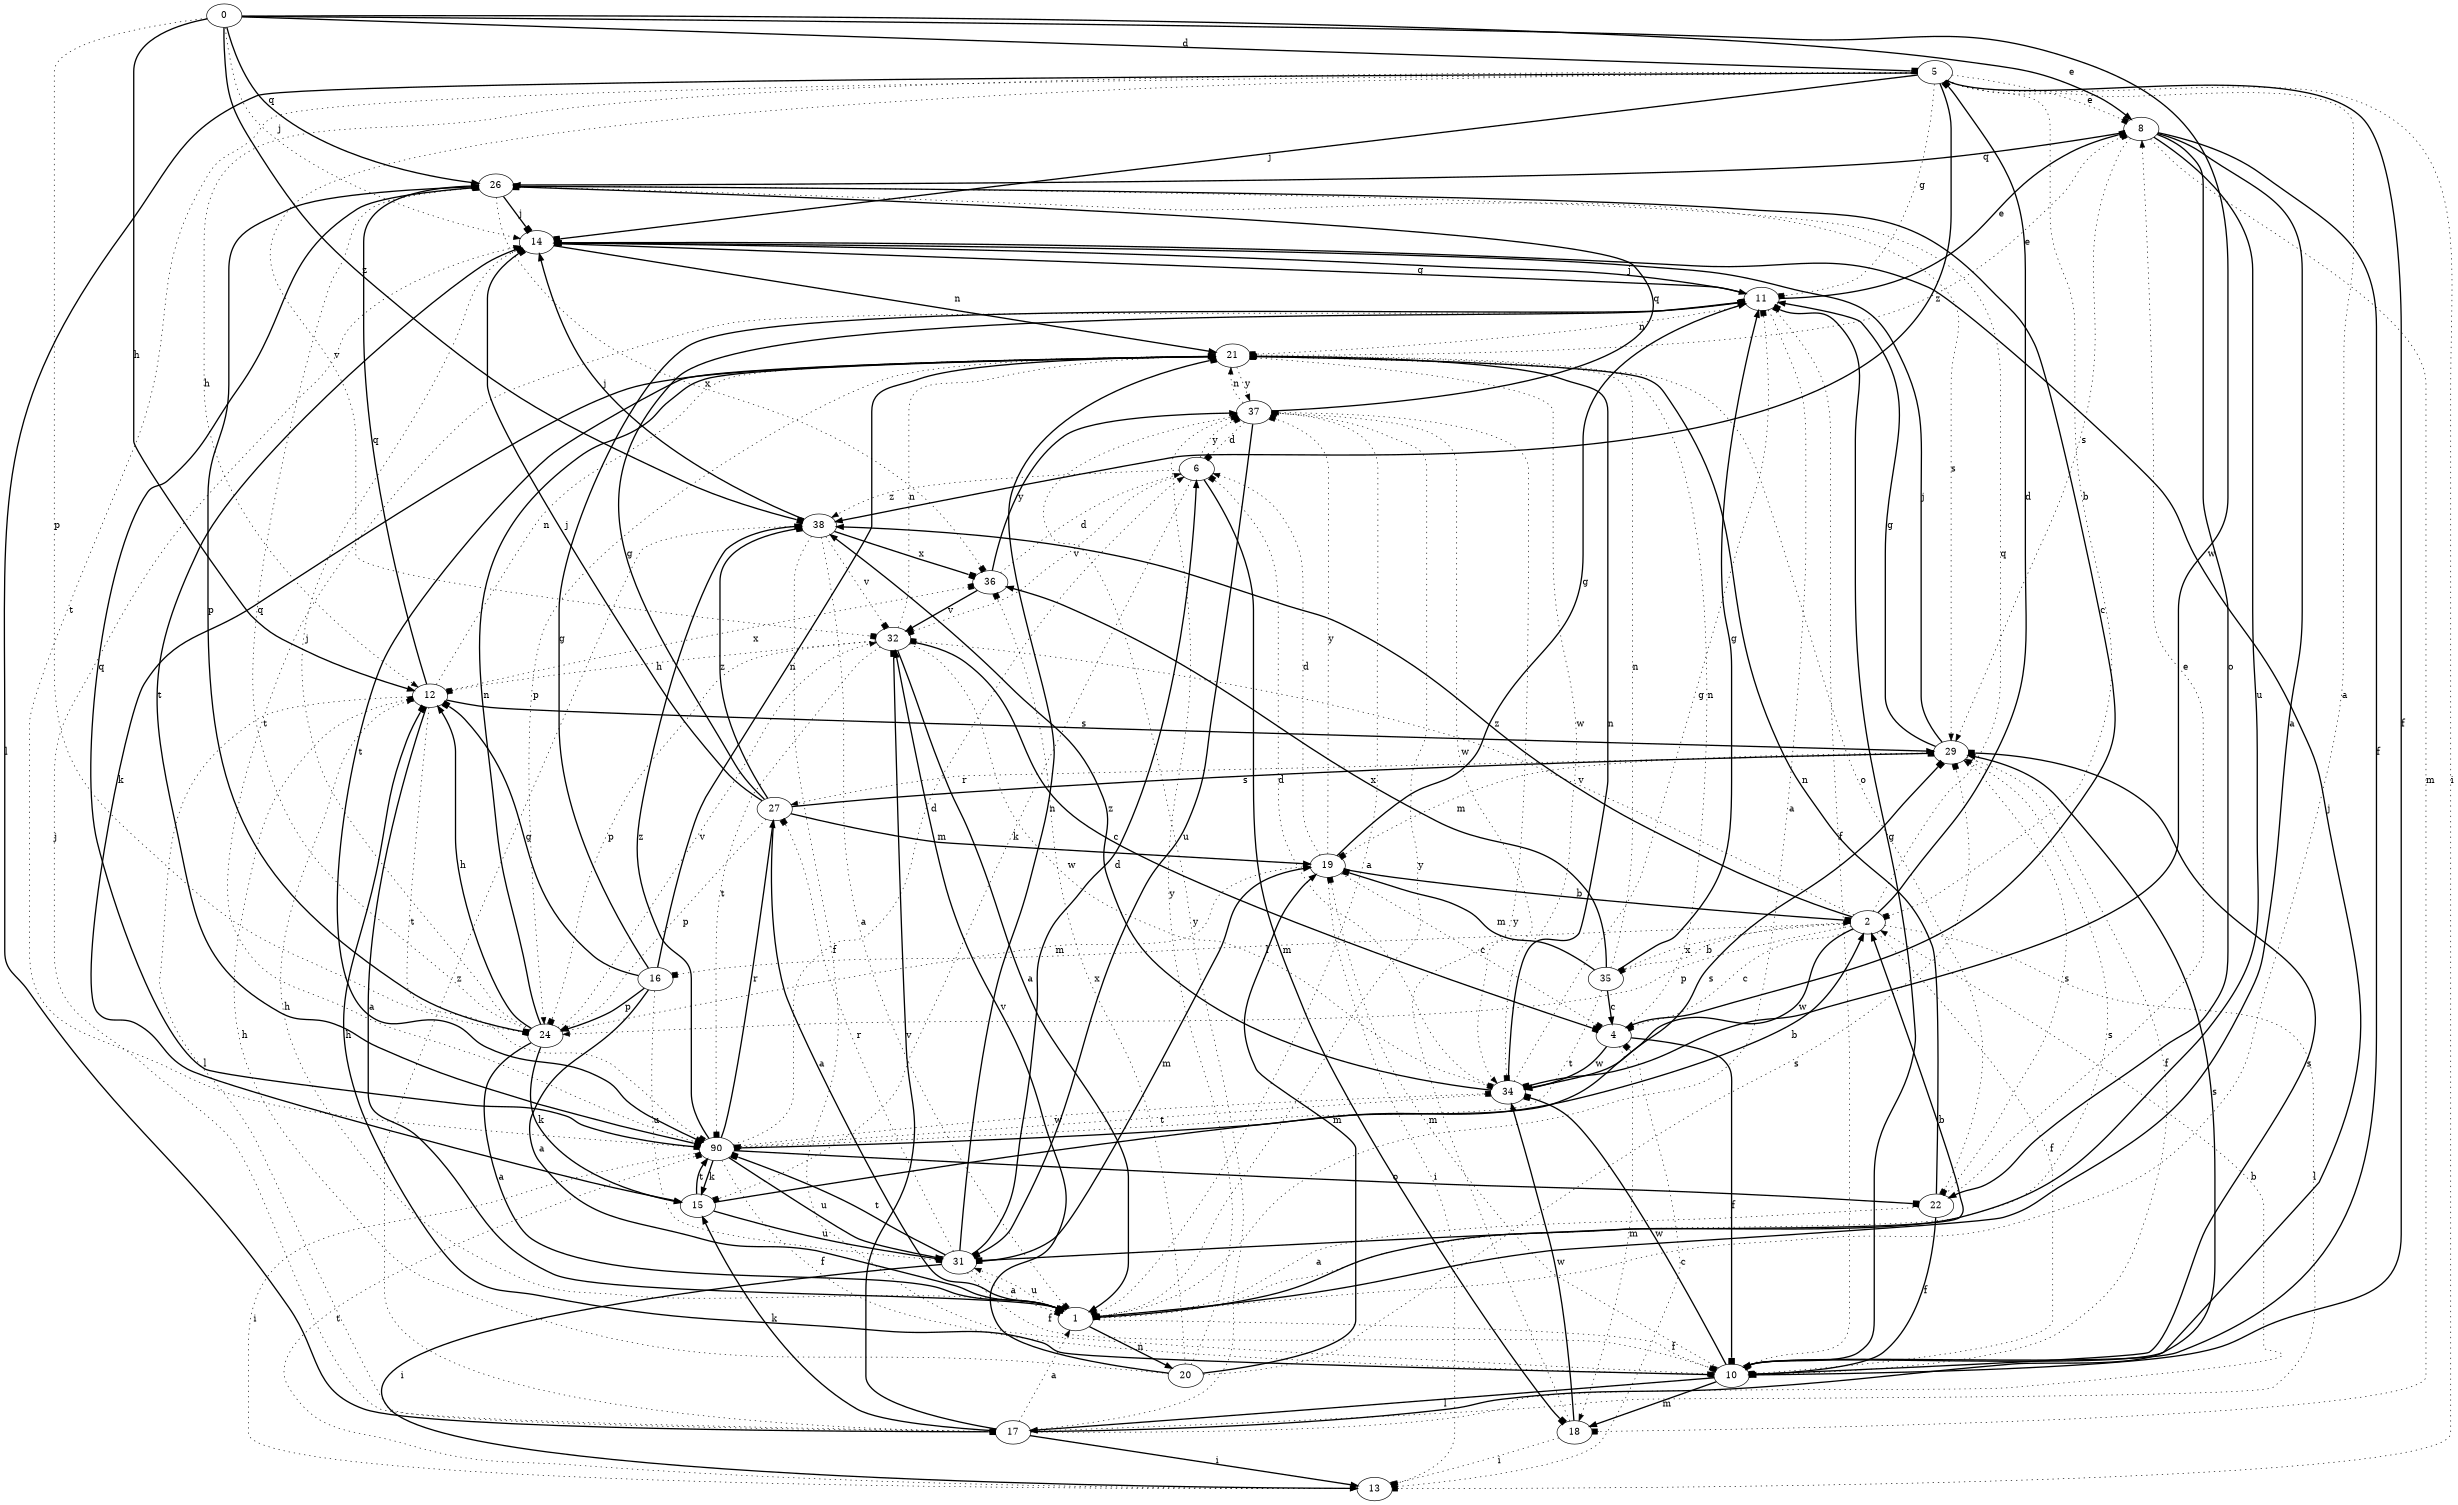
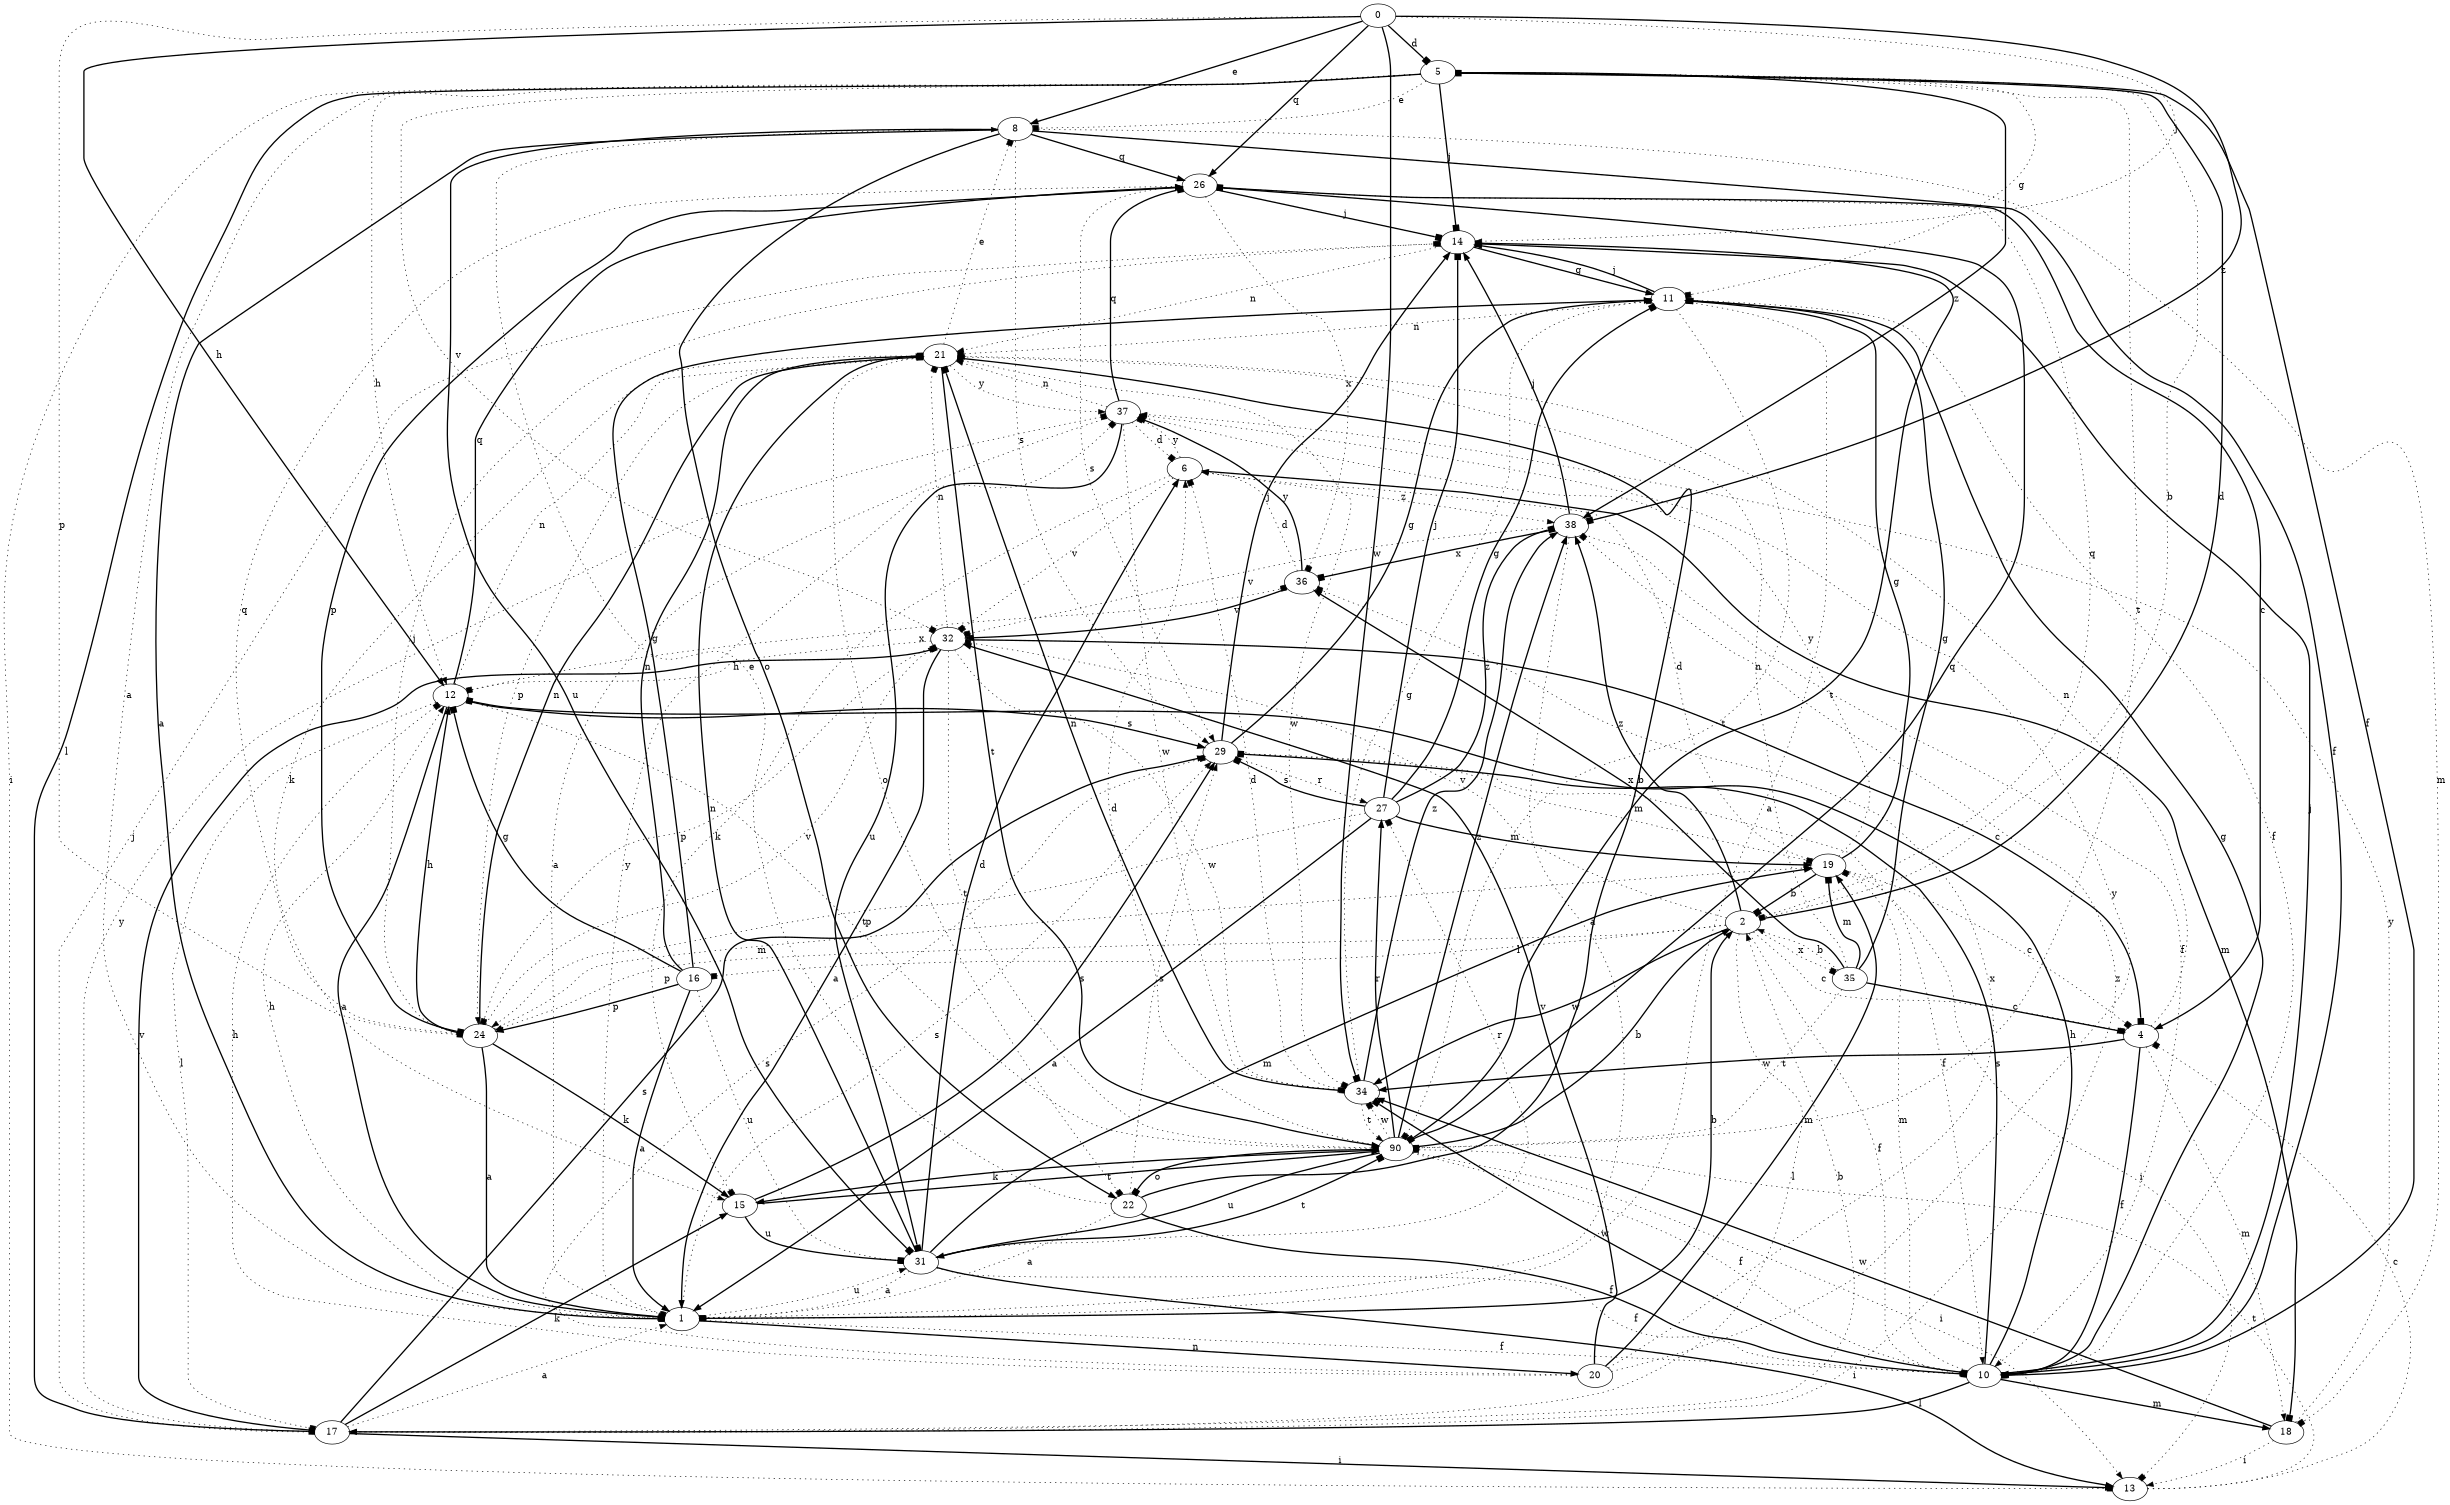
edge "11" -> "8": removed, label "e"
edge "14" -> "21": style bold -> dotted
edge "21" -> "15": style bold -> dotted
edge "22" -> "21": label "n" -> "b"
edge "15" -> "29": arrowhead box -> normal
